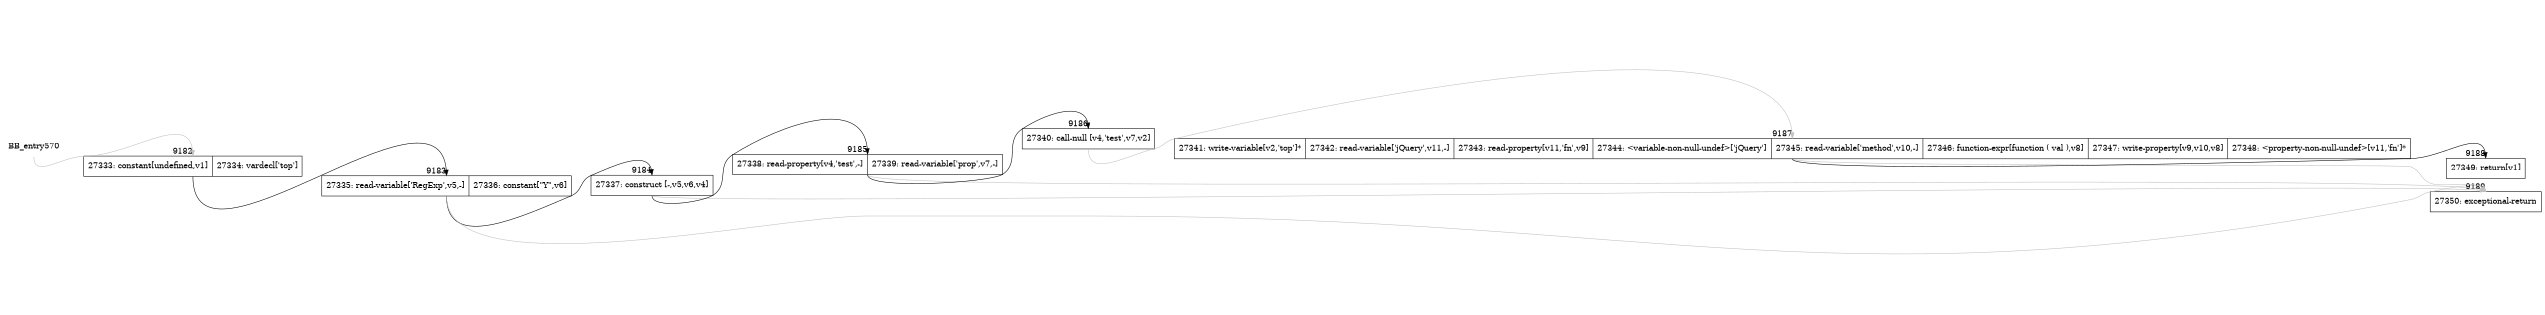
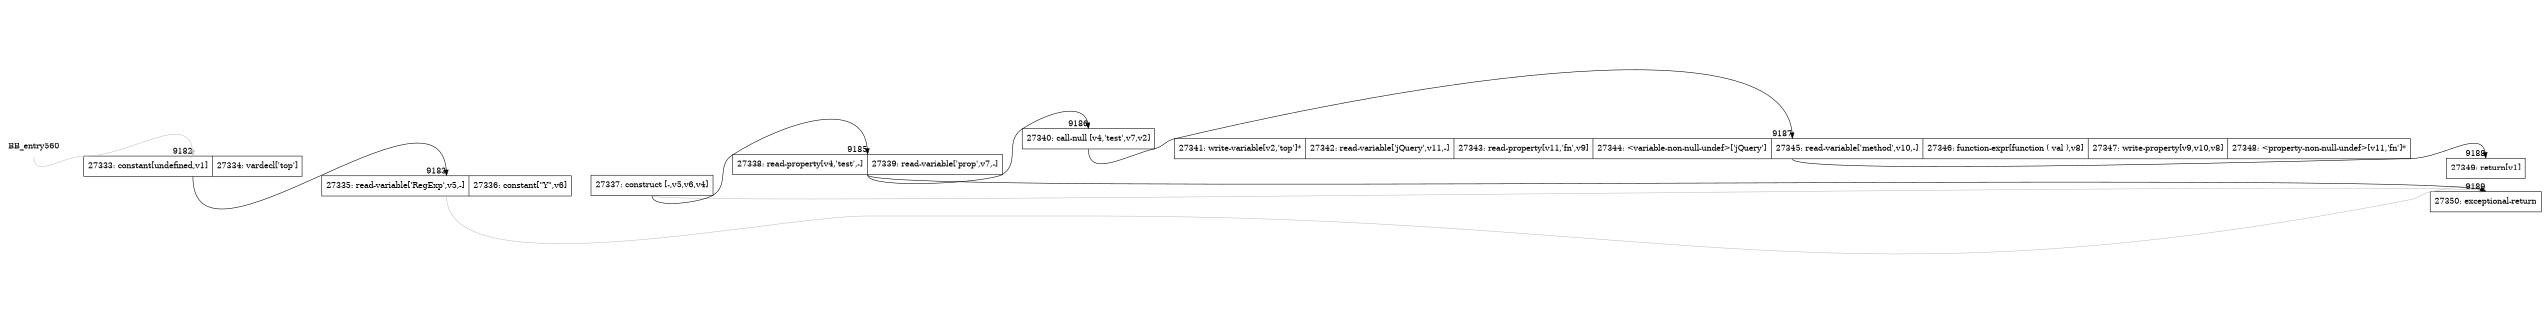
edge "27340: call-null [v4,'test',v7,v2]" -> "27341: write-variable[v2,'top']*": color gray -> black
node "BB_entry570": label "BB_entry570" -> "BB_entry560"
edge "27341: write-variable[v2,'top']*" -> "27350: exceptional-return": removed
edge "27338: read-property[v4,'test',-]" -> "27350: exceptional-return": color gray -> black
edge "27335: read-variable['RegExp',v5,-]" -> "27337: construct [-,v5,v6,v4]": removed
